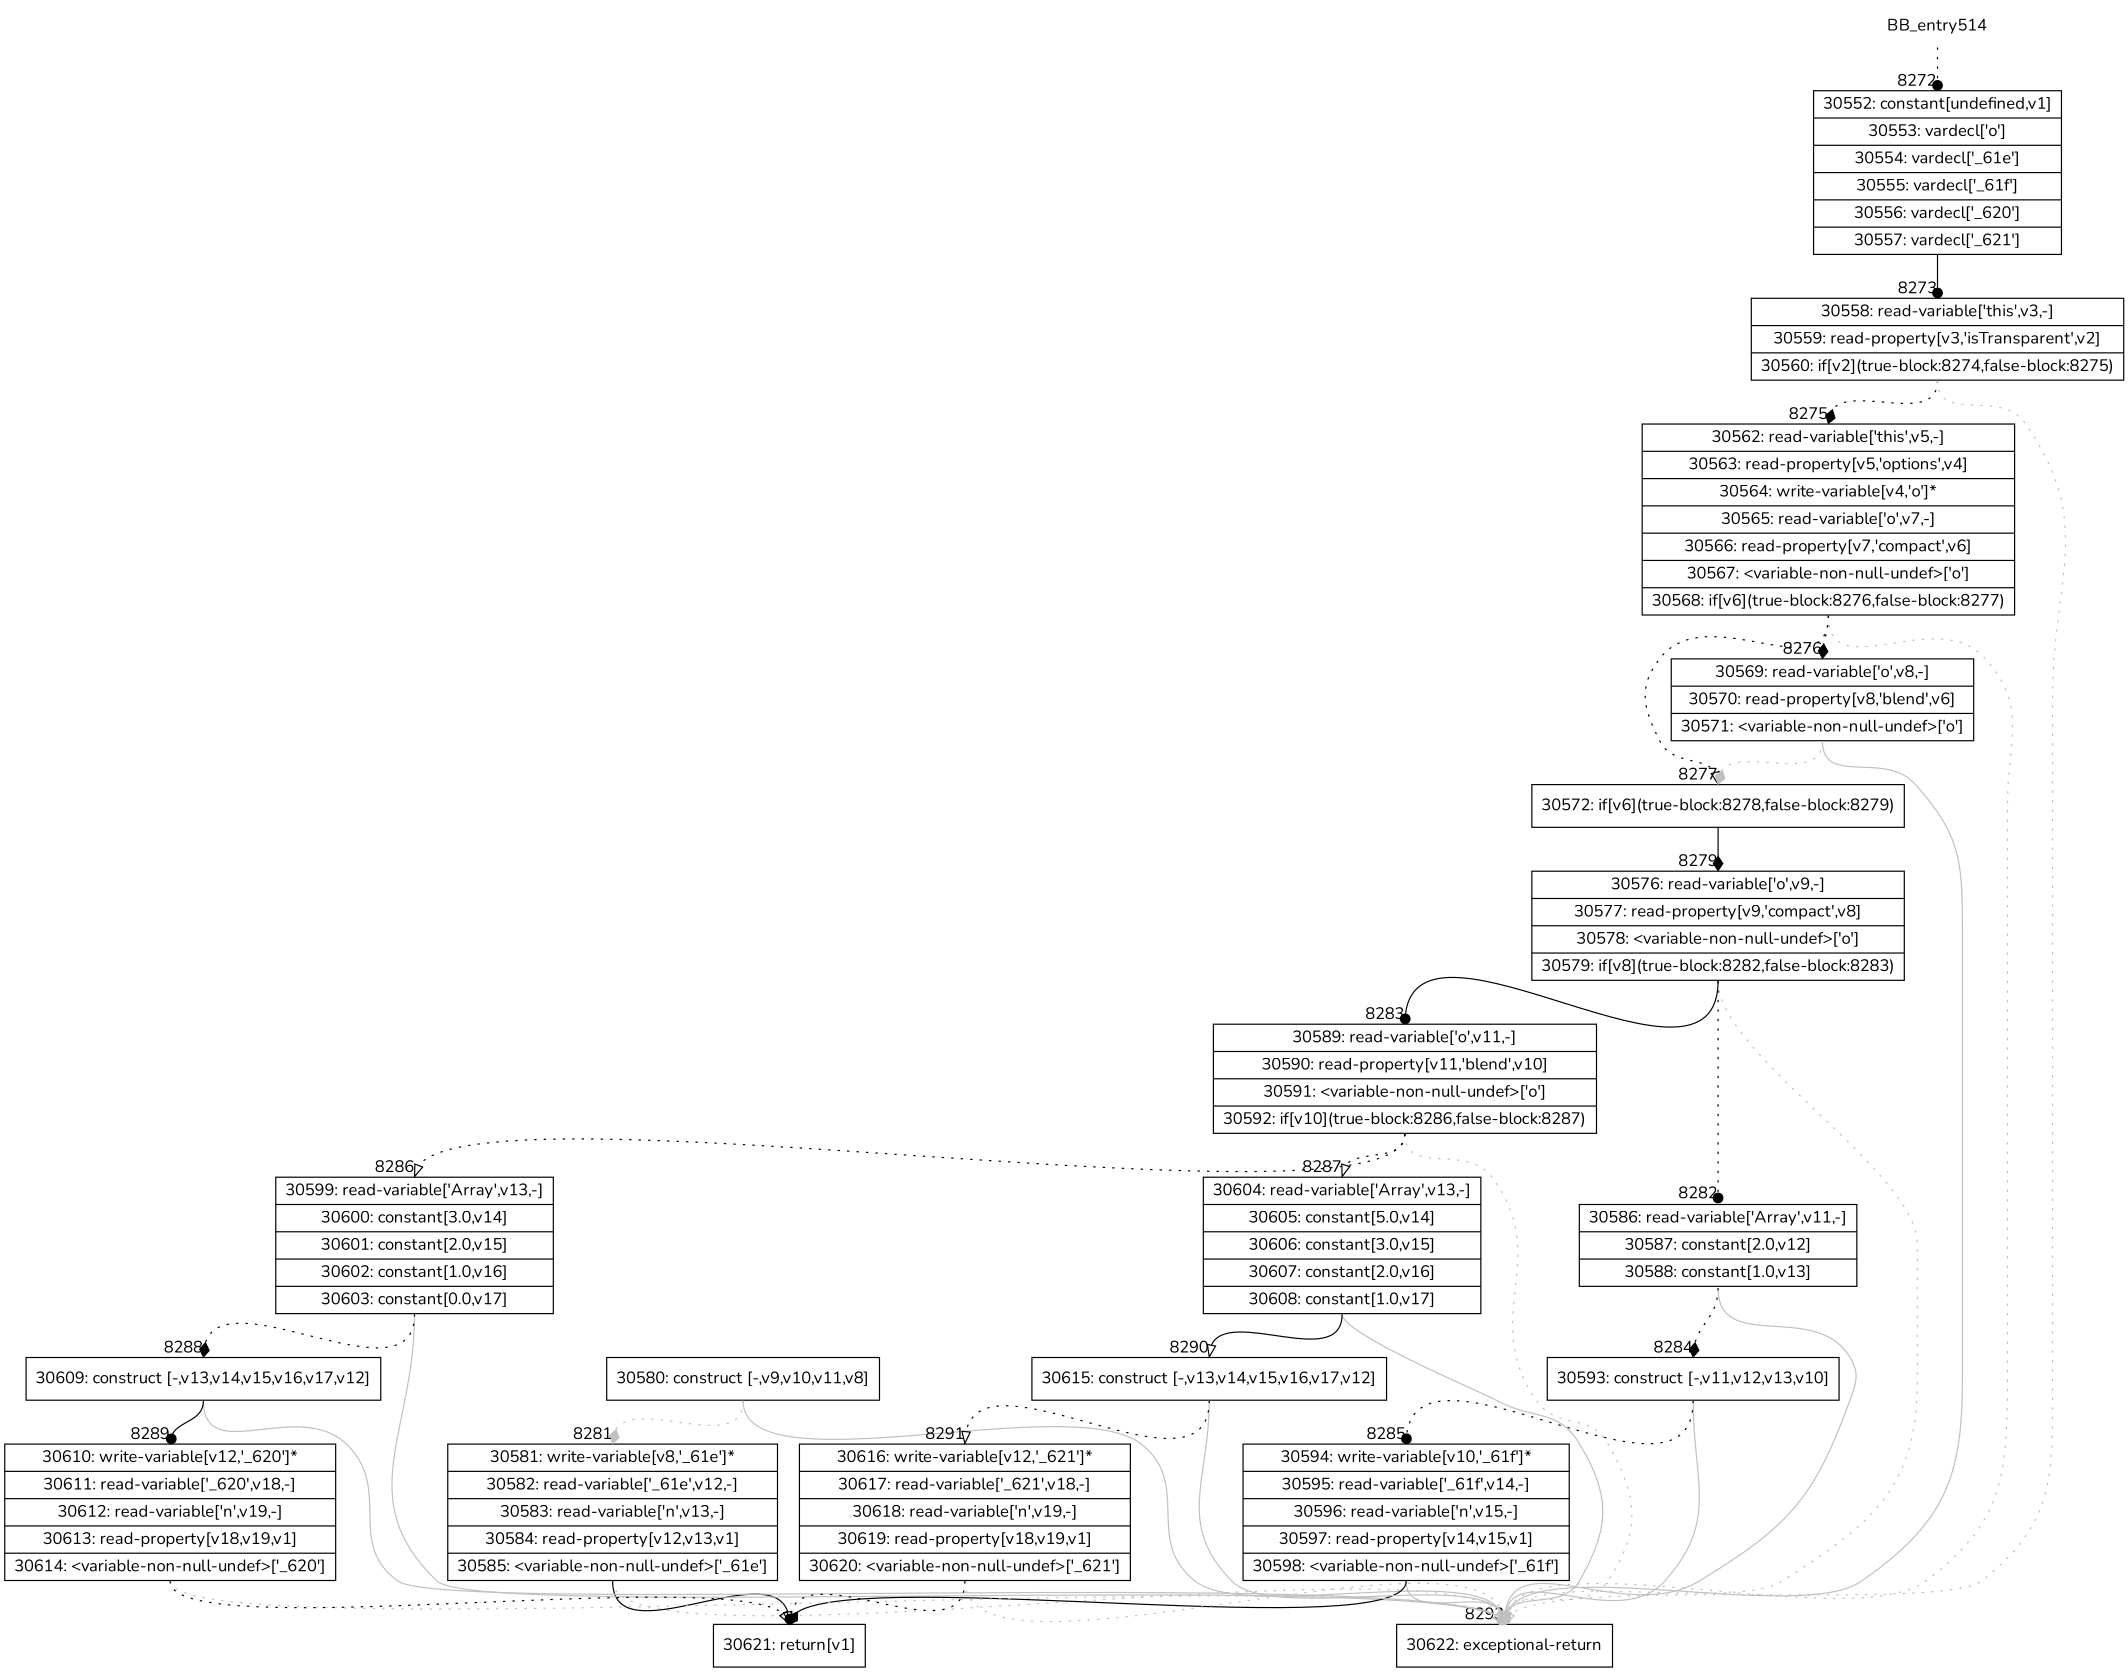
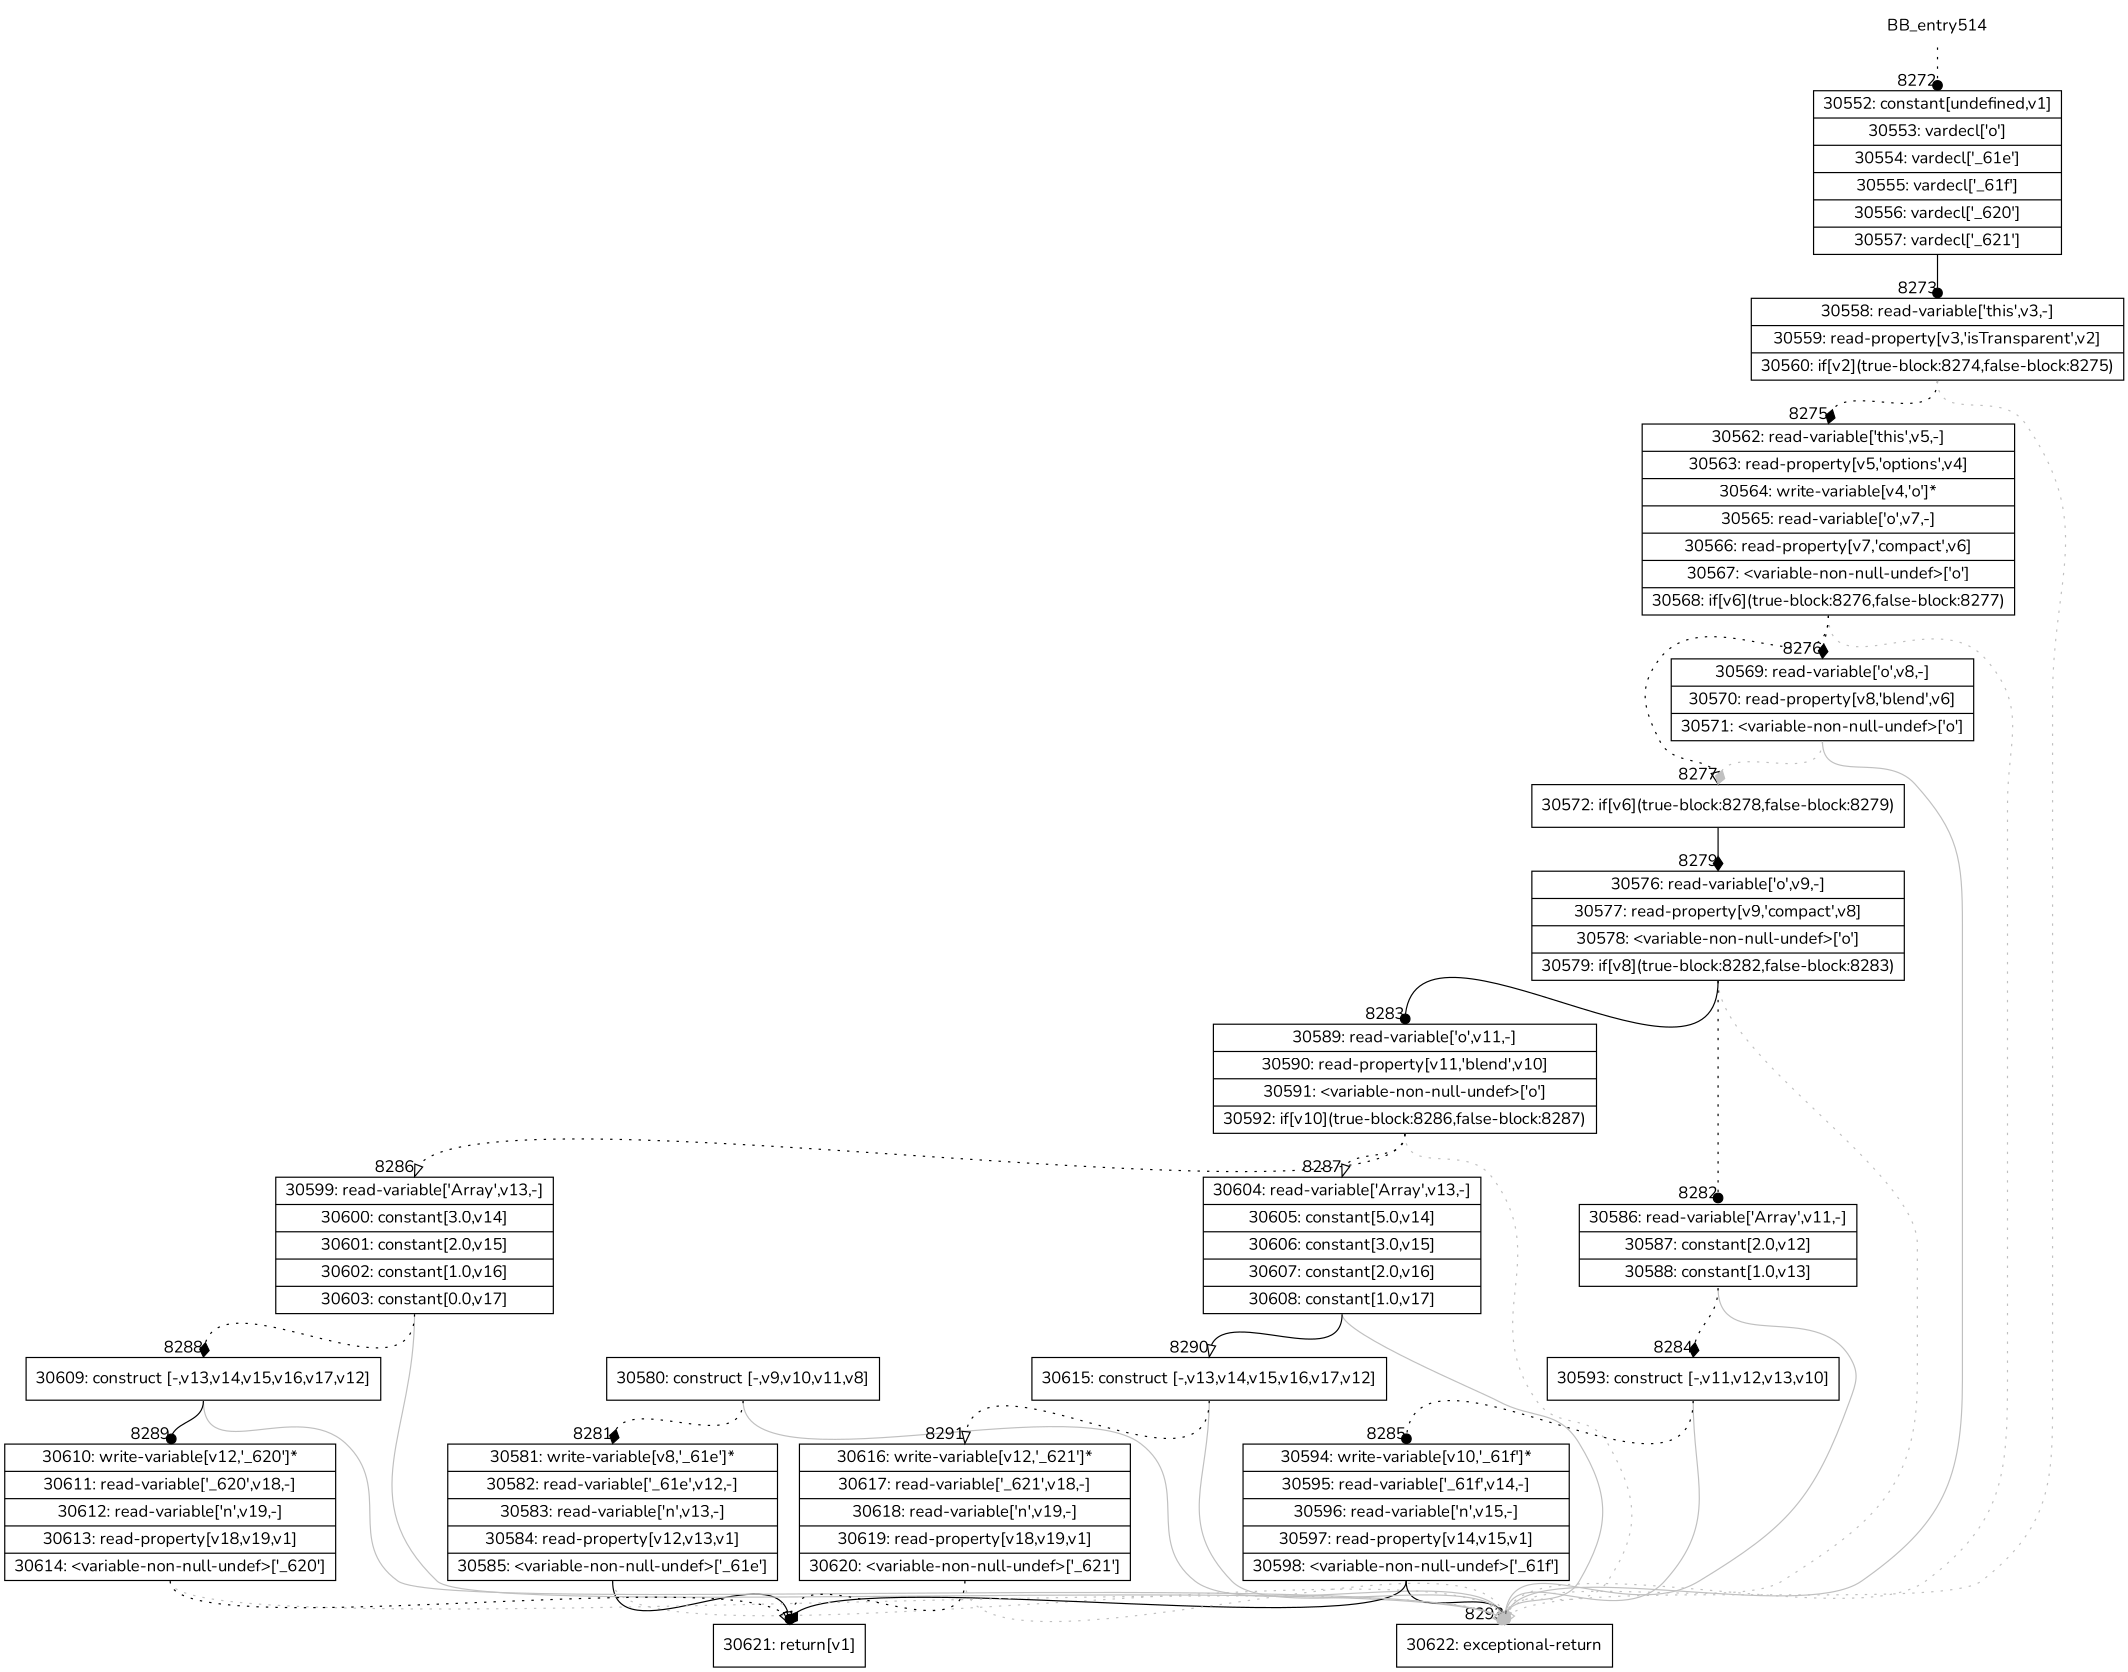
edge "30580: construct [-,v9,v10,v11,v8]" -> "30581: write-variable[v8,'_61e']*": color gray -> black
edge "30594: write-variable[v10,'_61f']*" -> "30622: exceptional-return": color gray -> black
